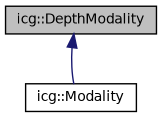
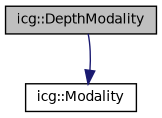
edge "icg::Modality" -> "icg::DepthModality": reversed
